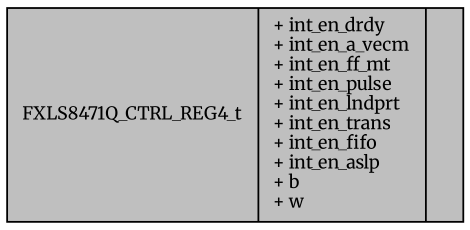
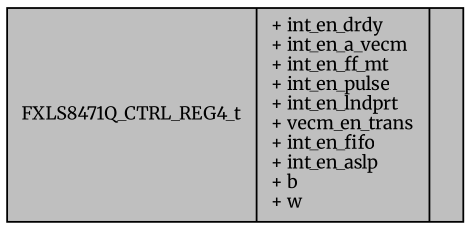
node "FXLS8471Q_CTRL_REG4_t": text "+ int_en_trans" -> "+ vecm_en_trans"
